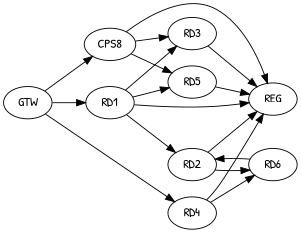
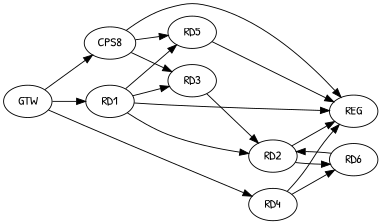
edge "RD3" -> "REG": now "RD3" -> "RD2"
